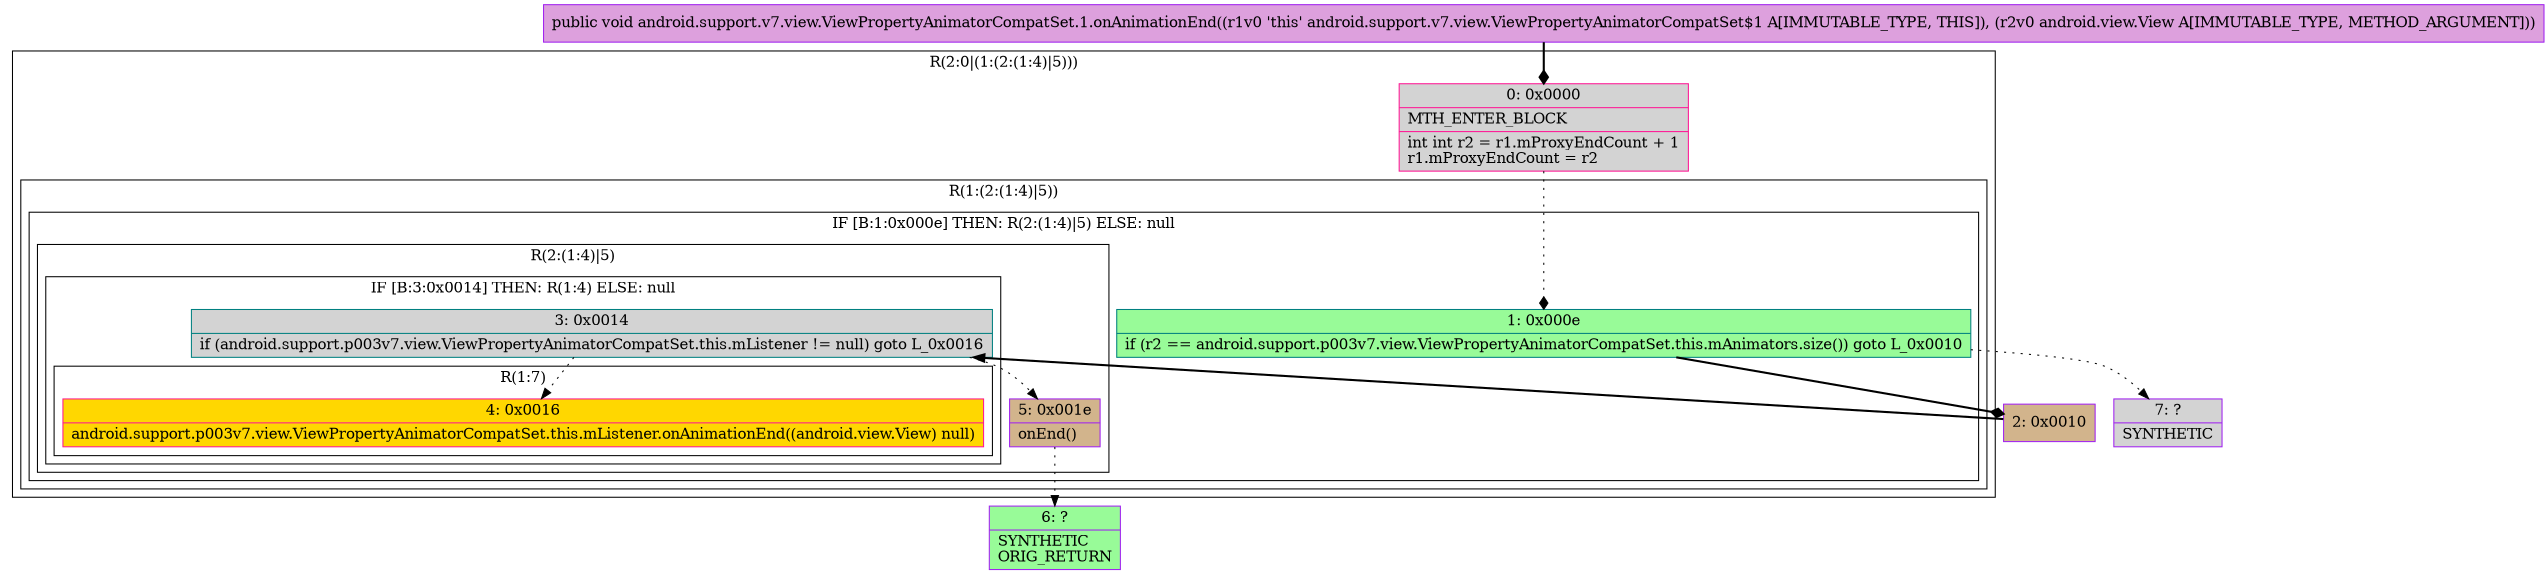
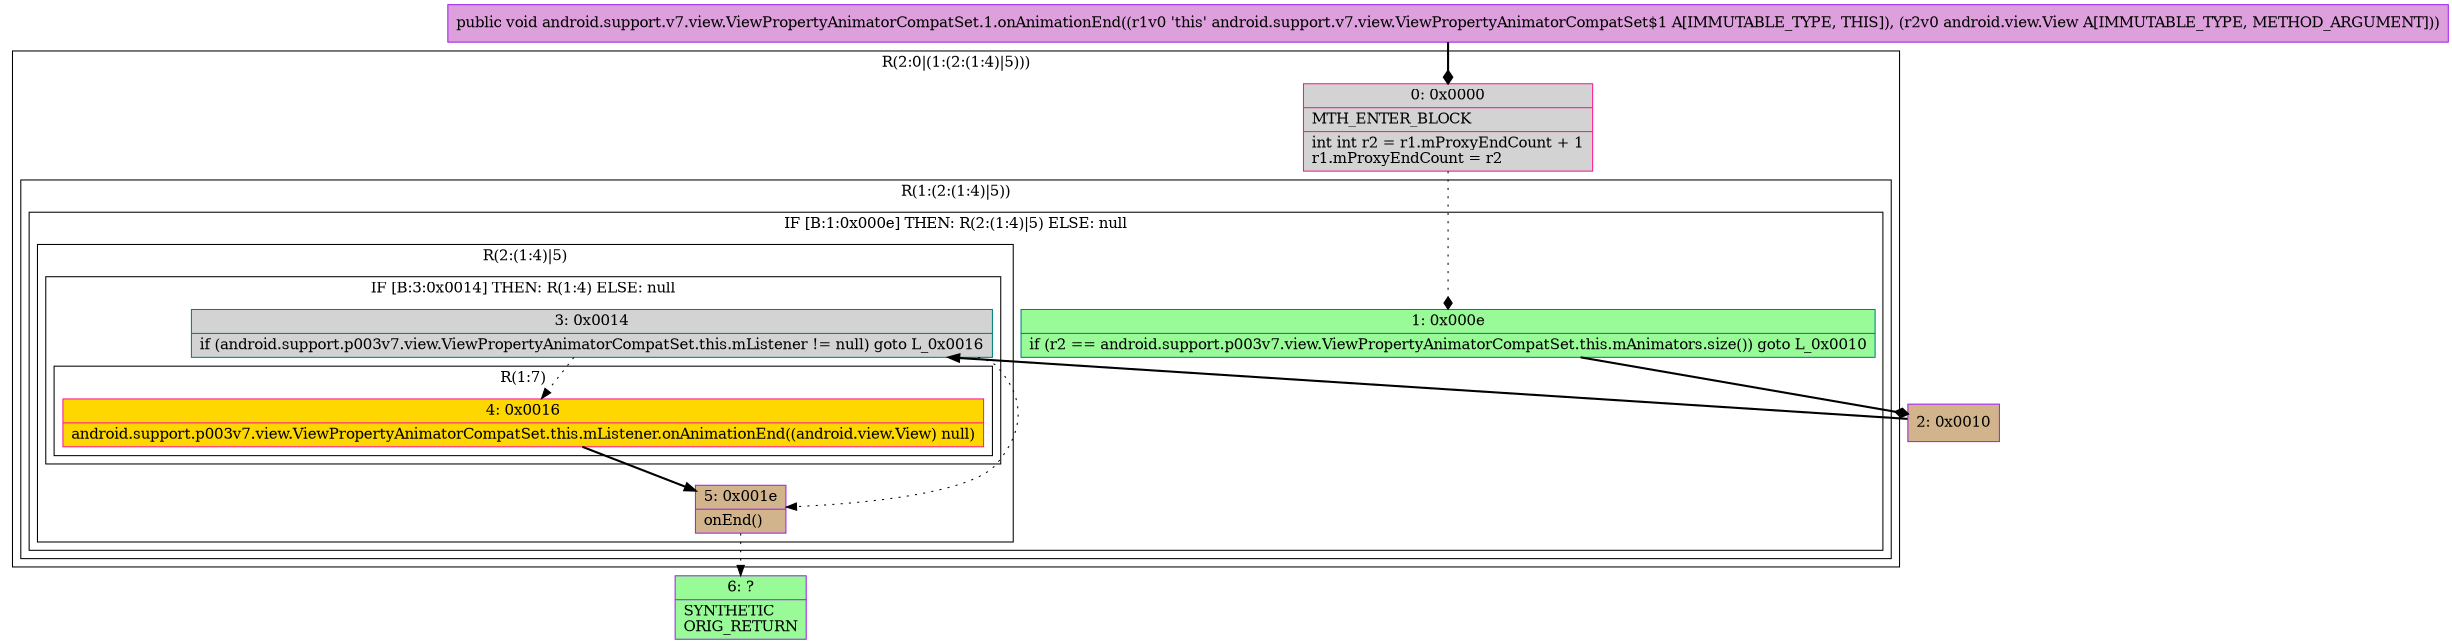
node "7: ?": removed
edge "4: 0x0016" -> "5: 0x001e": added
